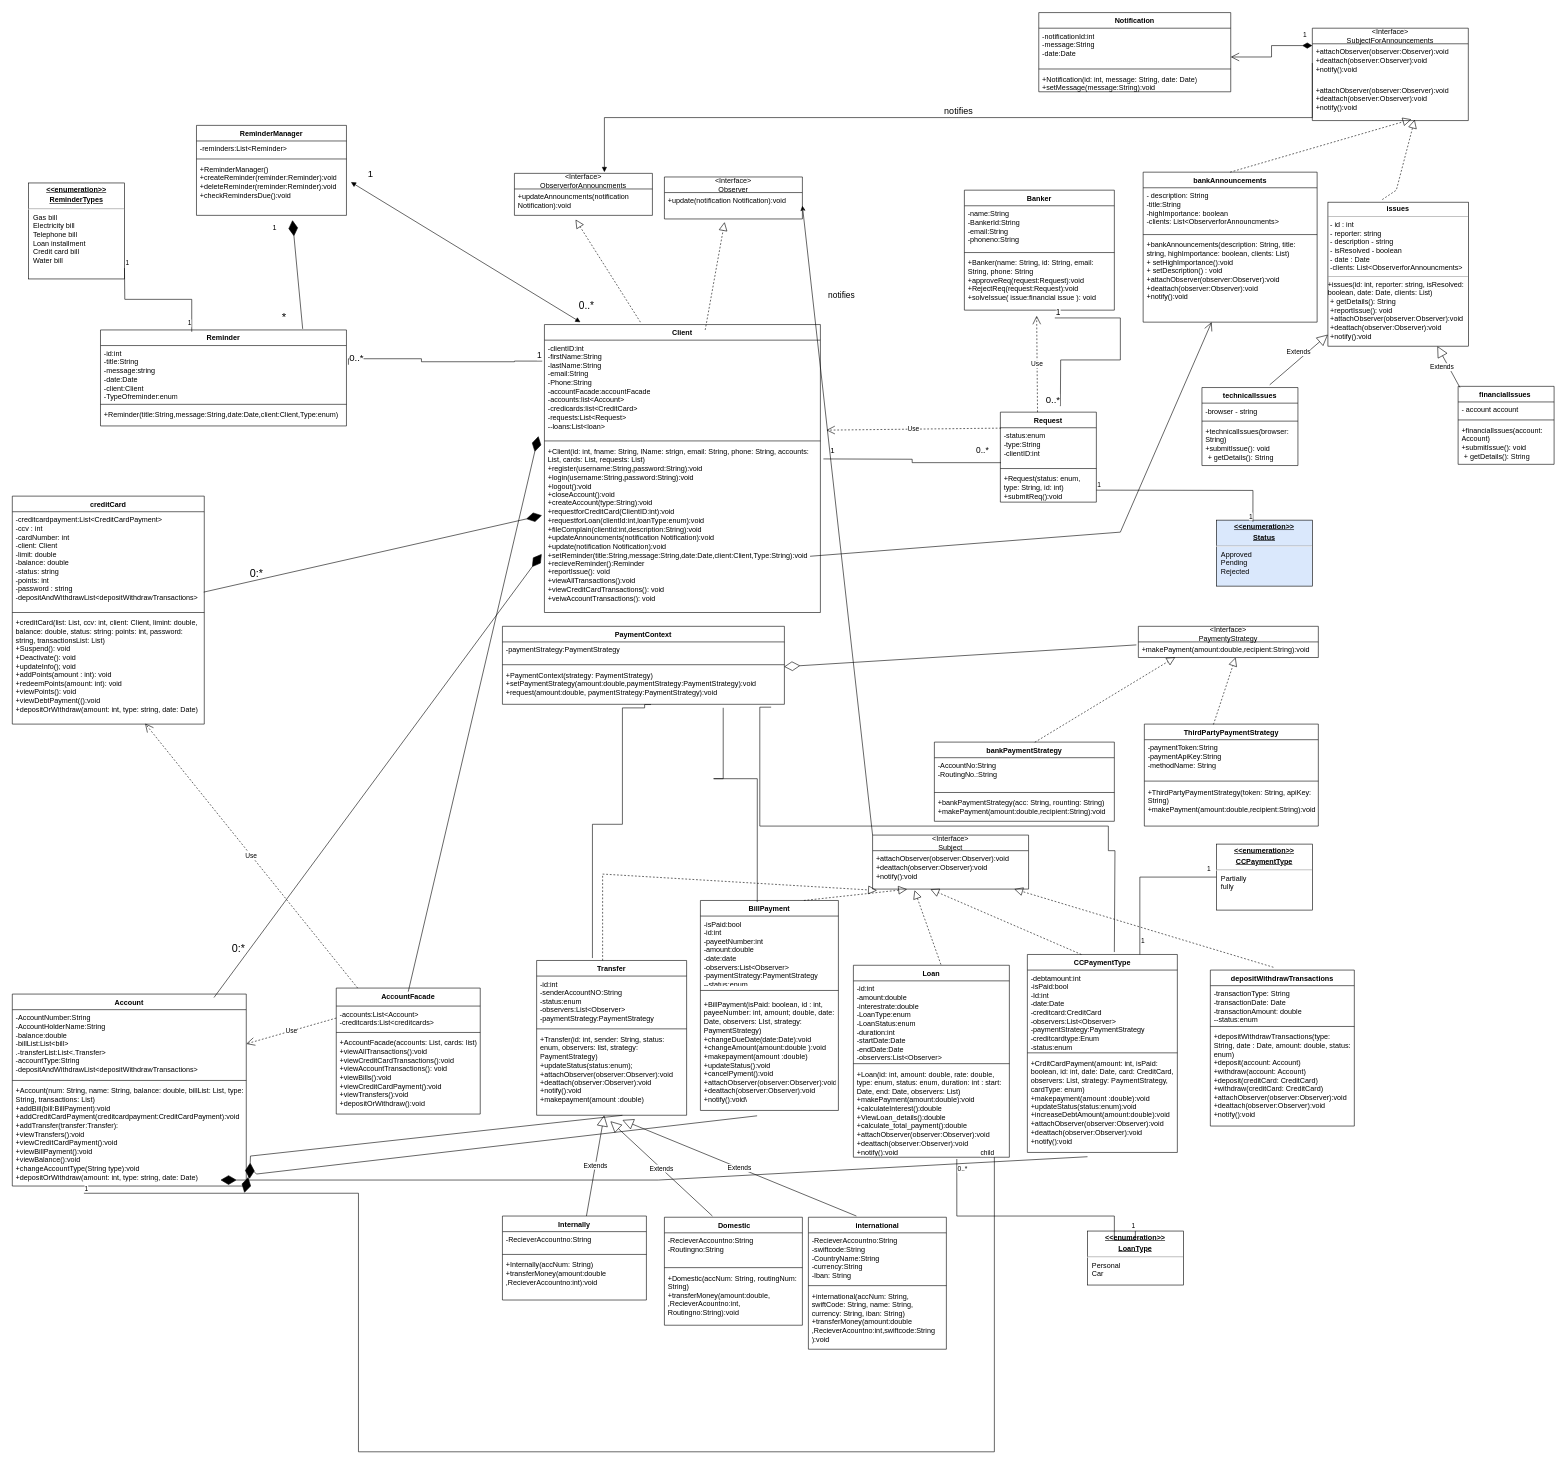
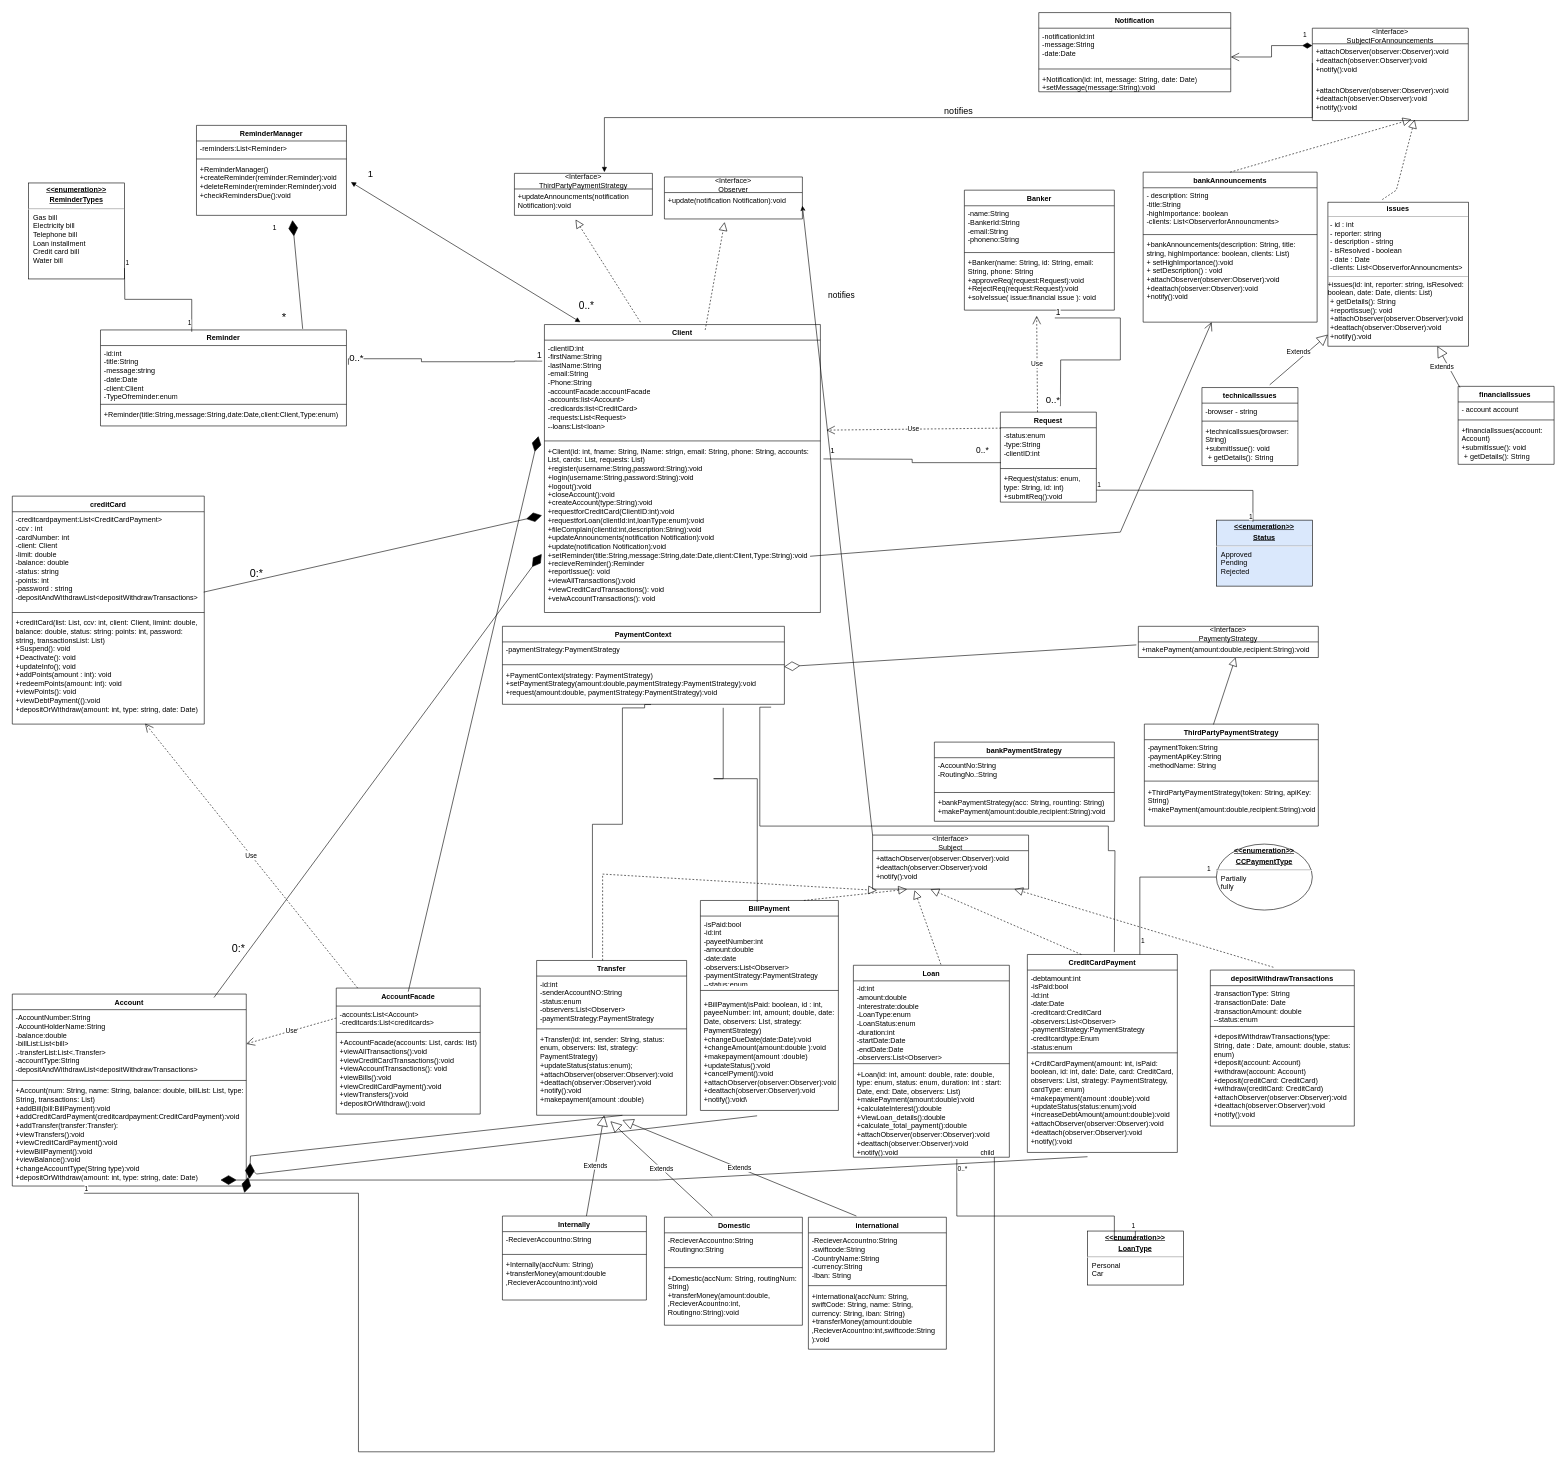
node "<Interface> ObserverforAnnouncments": label "<Interface> ObserverforAnnouncments" -> "<Interface> ThirdPartyPaymentStrategy"
edge "ThirdPartyPaymentStrategy" -> "+makePayment(amount:double,recipient:String):void": style dashed -> solid
edge "bankPaymentStrategy" -> "+makePayment(amount:double,recipient:String):void": removed
node "<<enumeration>> CCPaymentType Partially fully": shape rectangle -> ellipse
node "CCPaymentType": label "CCPaymentType" -> "CreditCardPayment"
